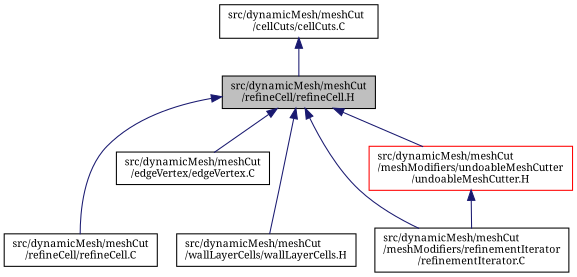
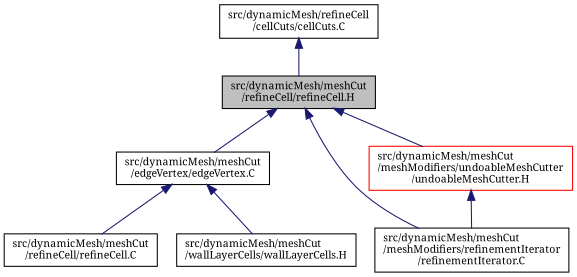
node "src/dynamicMesh/meshCut /cellCuts/cellCuts.C": label "src/dynamicMesh/meshCut /cellCuts/cellCuts.C" -> "src/dynamicMesh/refineCell /cellCuts/cellCuts.C"
edge "src/dynamicMesh/meshCut /refineCell/refineCell.C" -> "src/dynamicMesh/meshCut /refineCell/refineCell.H": now "src/dynamicMesh/meshCut /refineCell/refineCell.C" -> "src/dynamicMesh/meshCut /edgeVertex/edgeVertex.C"
edge "src/dynamicMesh/meshCut /wallLayerCells/wallLayerCells.H" -> "src/dynamicMesh/meshCut /refineCell/refineCell.H": now "src/dynamicMesh/meshCut /wallLayerCells/wallLayerCells.H" -> "src/dynamicMesh/meshCut /edgeVertex/edgeVertex.C"
